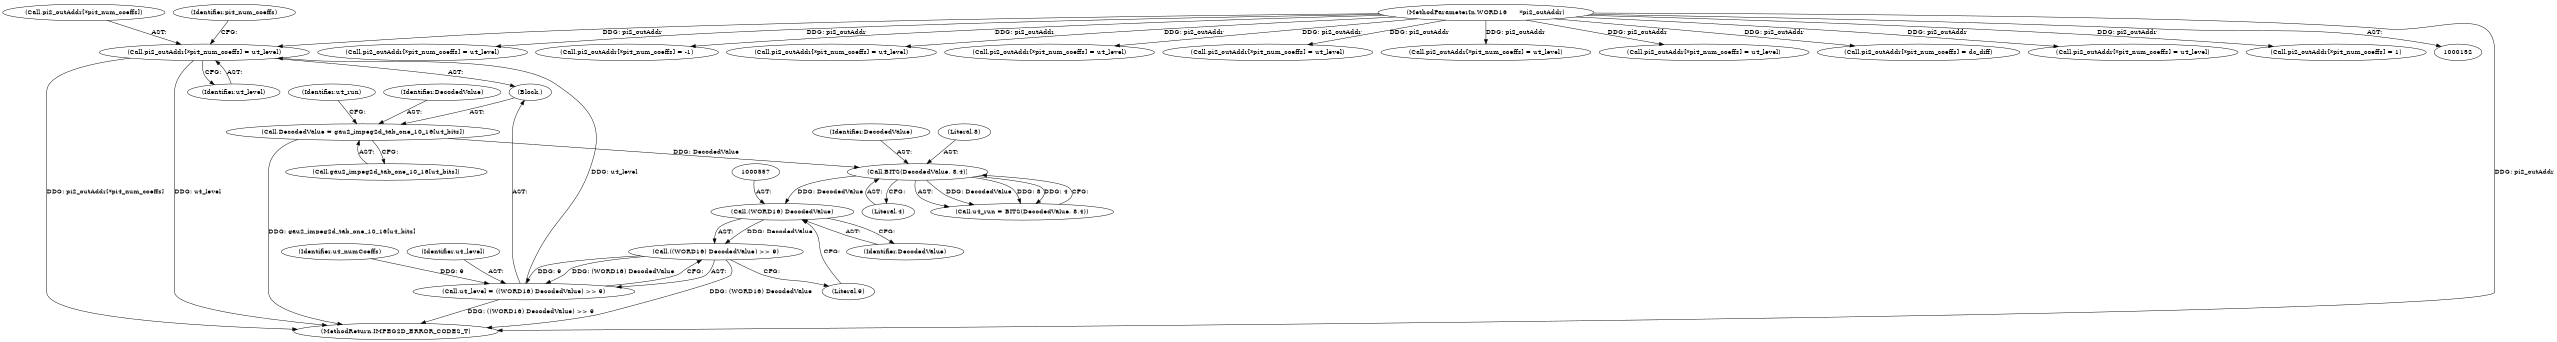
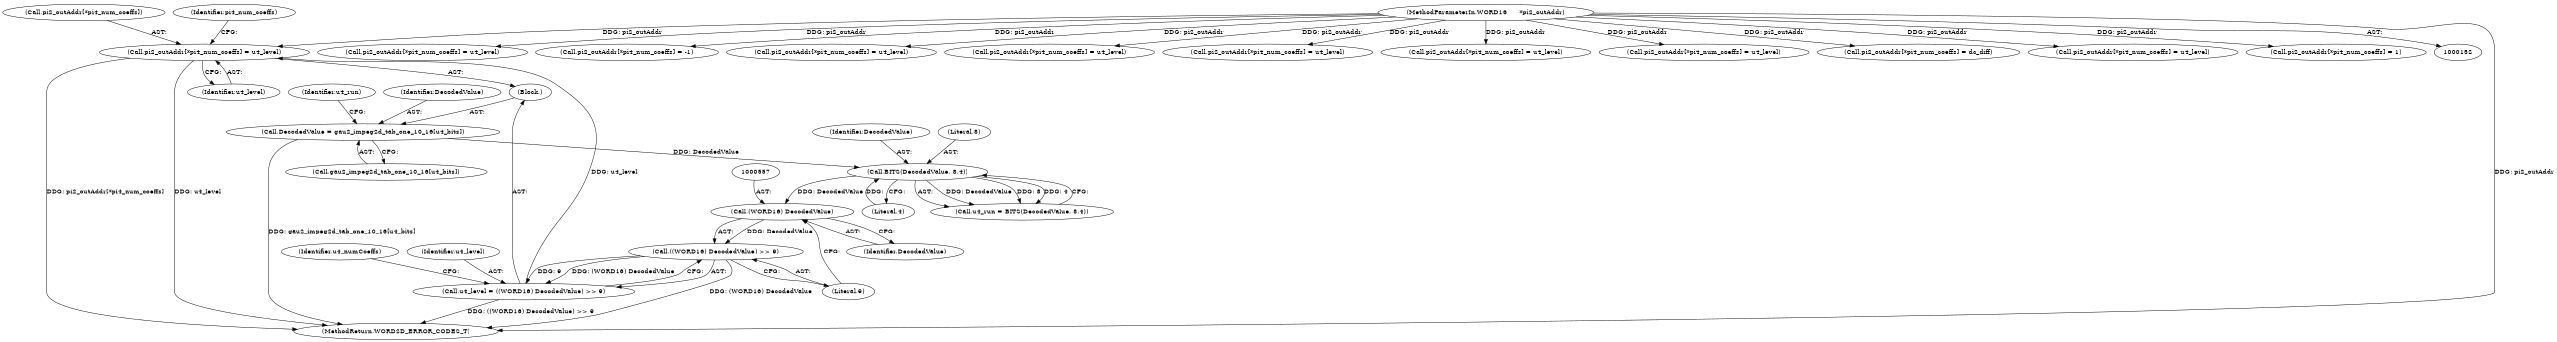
edge "(Literal,4)" -> "(Call,BITS(DecodedValue, 8,4))": label "AST: " -> "DDG: "
edge "(Identifier,u4_numCoeffs)" -> "(Call,u4_level = ((WORD16) DecodedValue) >> 9)": label "DDG: 9" -> "CFG: "
edge "(Literal,9)" -> "(Call,((WORD16) DecodedValue) >> 9)": added, label "AST:"
node "(MethodReturn,IMPEG2D_ERROR_CODES_T)": label "(MethodReturn,IMPEG2D_ERROR_CODES_T)" -> "(MethodReturn,WORD2D_ERROR_CODES_T)"
